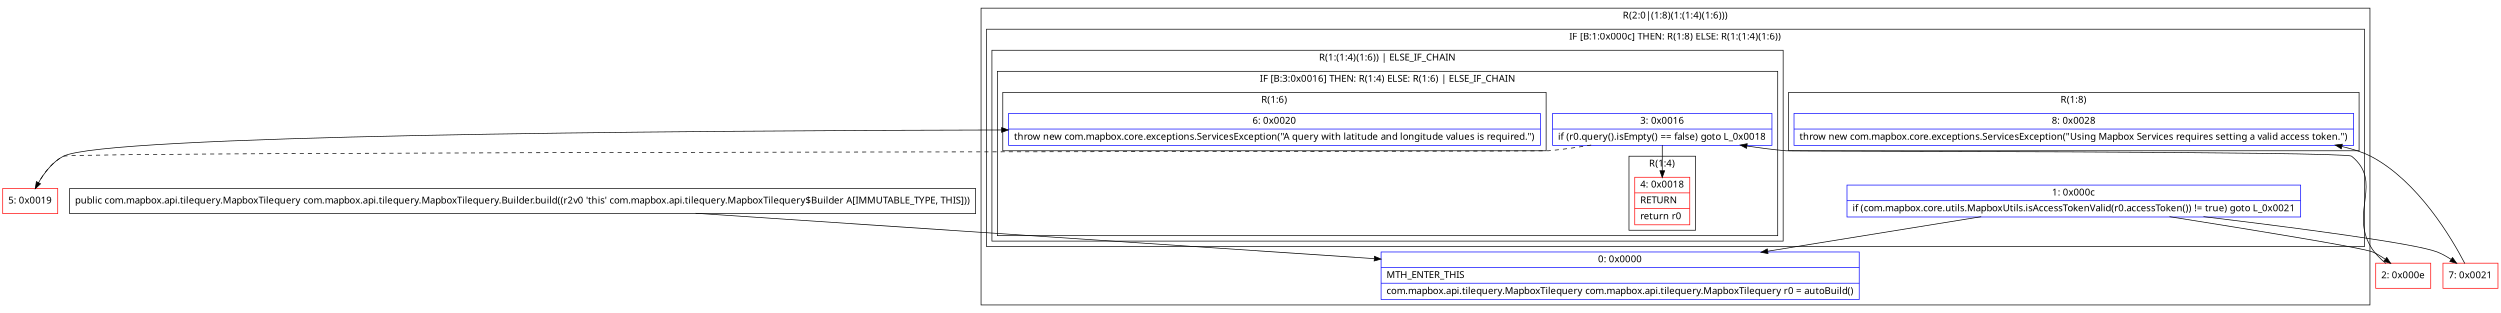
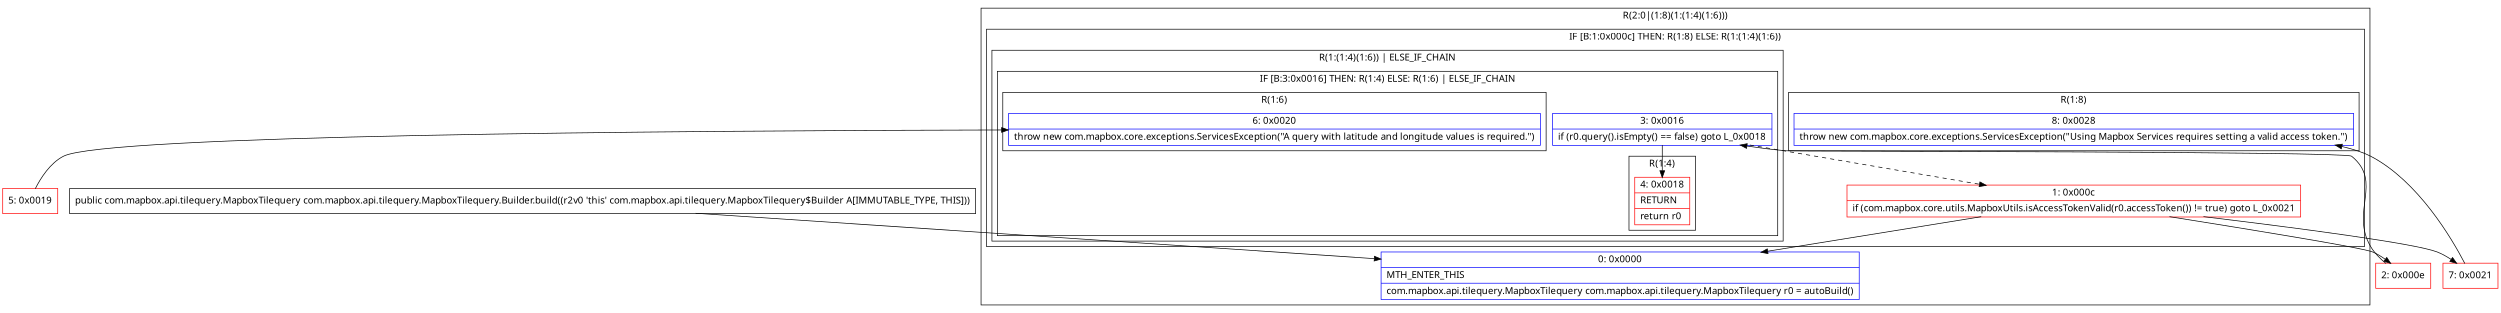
edge "3: 0x0016" -> "5: 0x0019": now "3: 0x0016" -> "1: 0x000c"
node "1: 0x000c": color blue -> red
